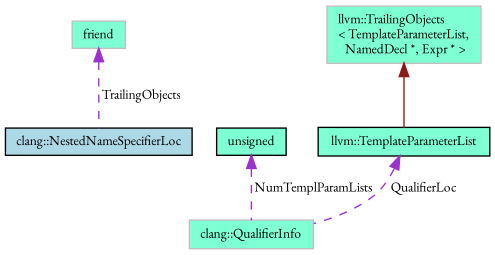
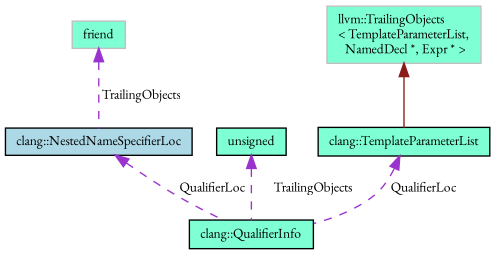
node "llvm::TemplateParameterList": label "llvm::TemplateParameterList" -> "clang::TemplateParameterList"
edge "clang::QualifierInfo" -> "unsigned": label " NumTemplParamLists" -> " TrailingObjects"
edge "clang::QualifierInfo" -> "clang::NestedNameSpecifierLoc": added, label "QualifierLoc"
node "clang::QualifierInfo": color grey75 -> black
